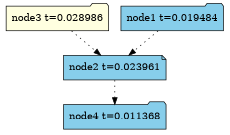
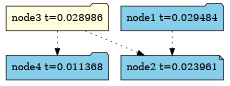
node "node1 t=0.019484": label "node1 t=0.019484" -> "node1 t=0.029484"
edge "node2 t=0.023961" -> "node4 t=0.011368": now "node3 t=0.028986" -> "node4 t=0.011368"
